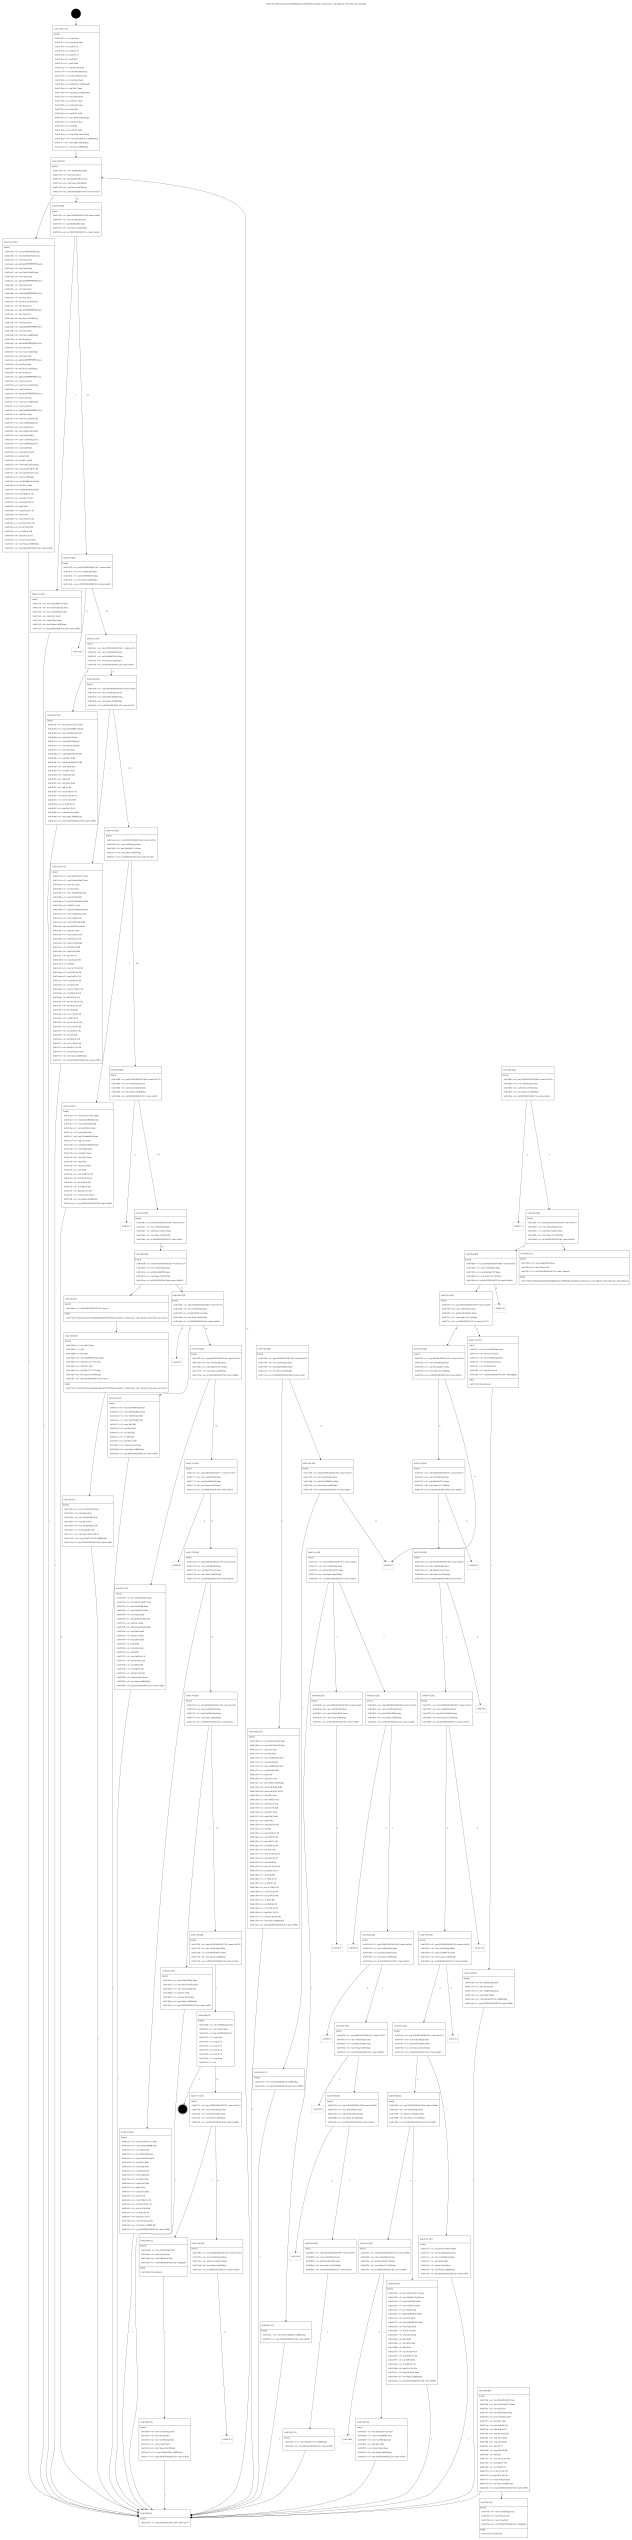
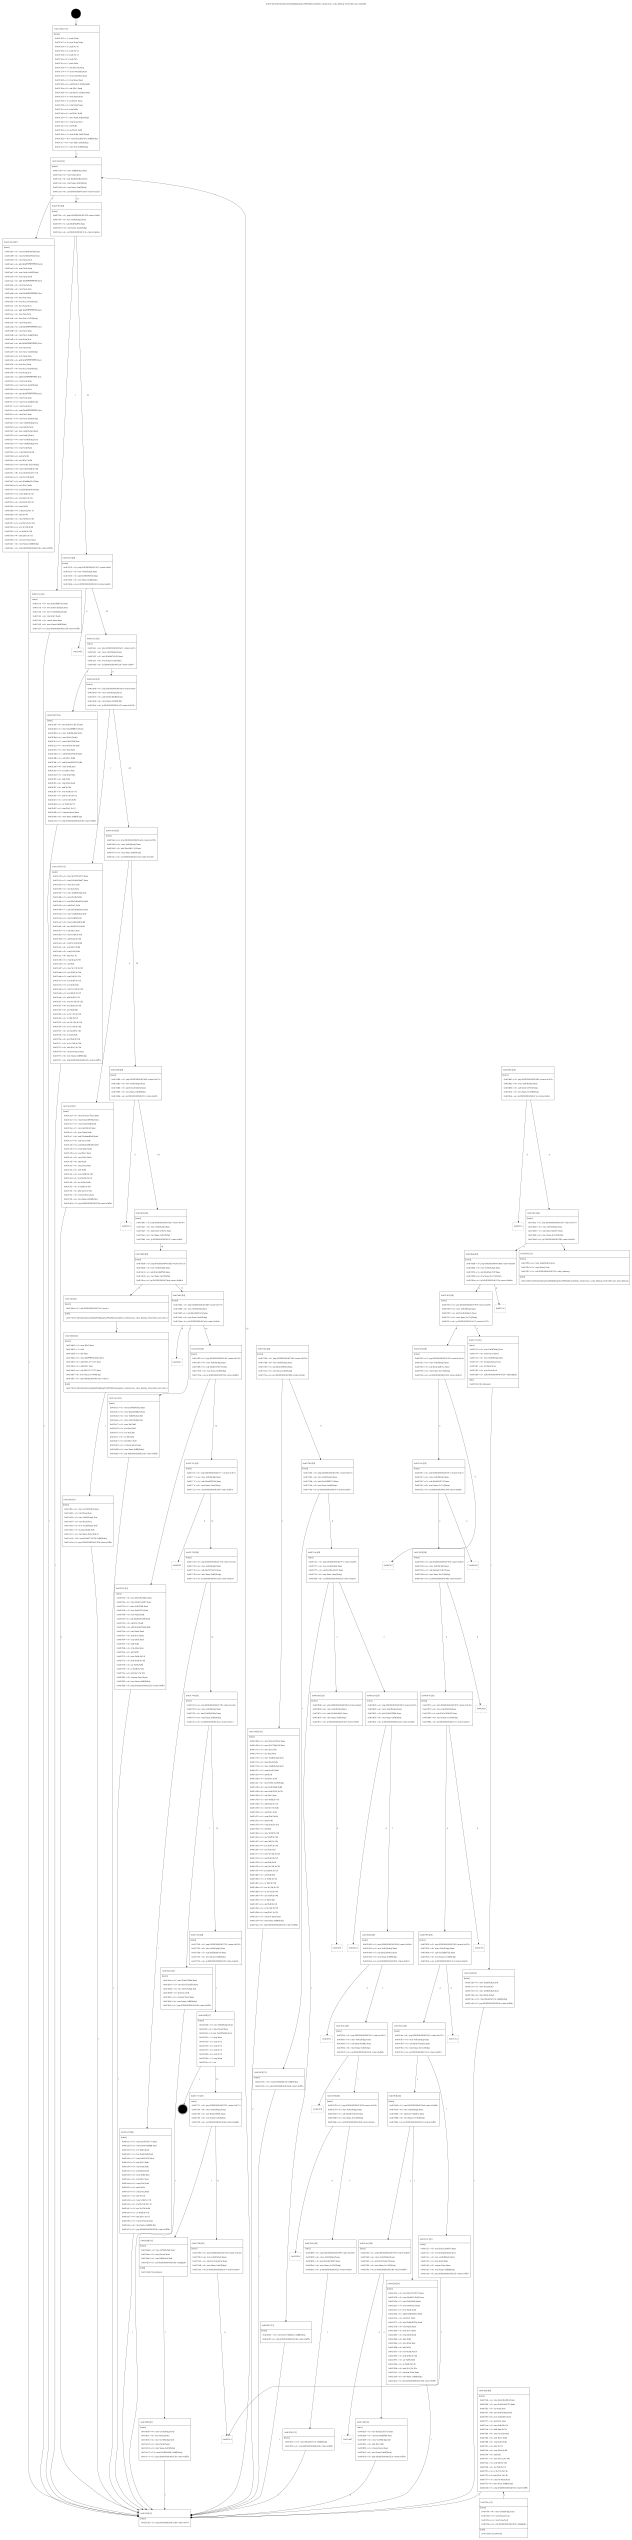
edge "0x4017d0 [28]" -> "0x402322": now "0x4017d0 [28]" -> "0x4017ec [28]"
edge "0x401fab [90]" -> "0x401f9c [15]": reversed
edge "0x401c52 [30]" -> "0x40255b [5]": now "0x401c52 [30]" -> "0x402014"
